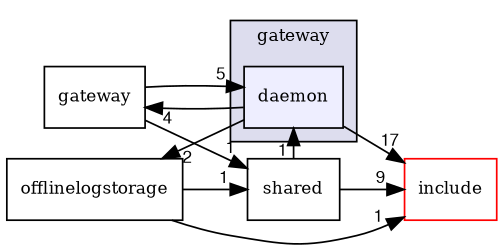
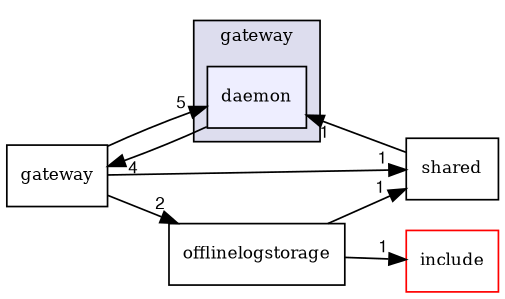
edge "daemon" -> "offlinelogstorage": now "gateway" -> "offlinelogstorage"
edge "daemon" -> "include": removed
edge "shared" -> "include": removed
